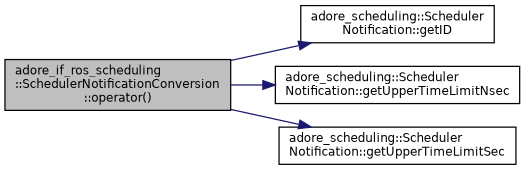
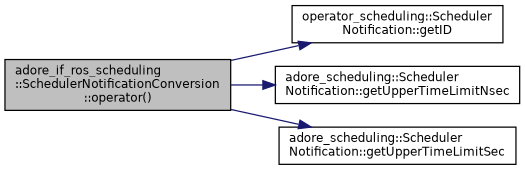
node "adore_scheduling::Scheduler Notification::getID": label "adore_scheduling::Scheduler Notification::getID" -> "operator_scheduling::Scheduler Notification::getID"
